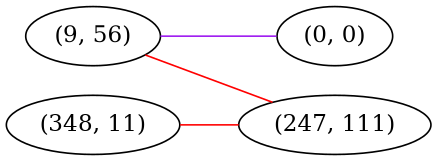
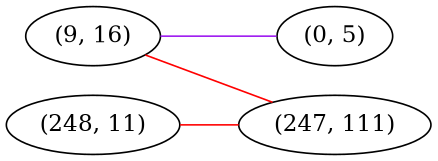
node "(9, 56)": label "(9, 56)" -> "(9, 16)"
node "(0, 0)": label "(0, 0)" -> "(0, 5)"
node "(348, 11)": label "(348, 11)" -> "(248, 11)"
